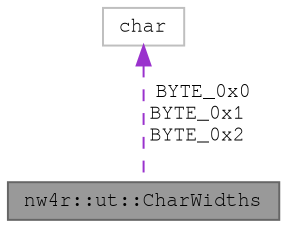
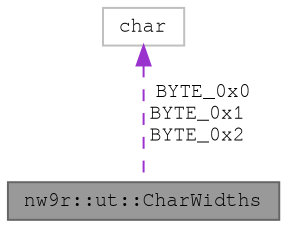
node "nw4r::ut::CharWidths": label "nw4r::ut::CharWidths" -> "nw9r::ut::CharWidths"
